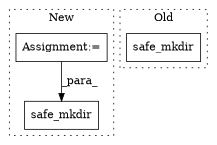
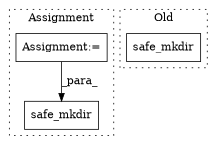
cluster "New": label "New" -> "Assignment"
